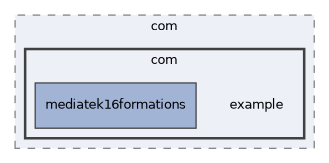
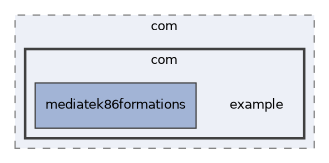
node "mediatek16formations": label "mediatek16formations" -> "mediatek86formations"
